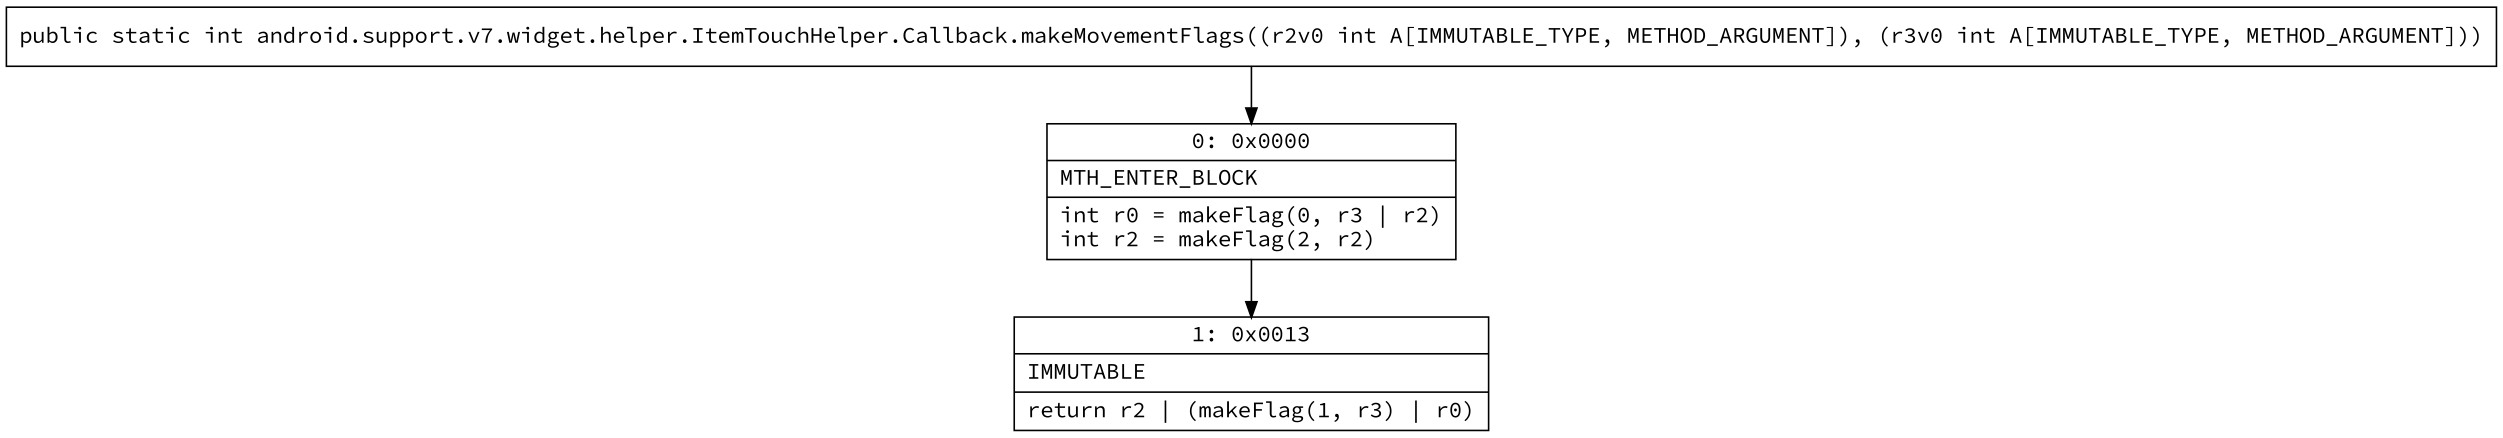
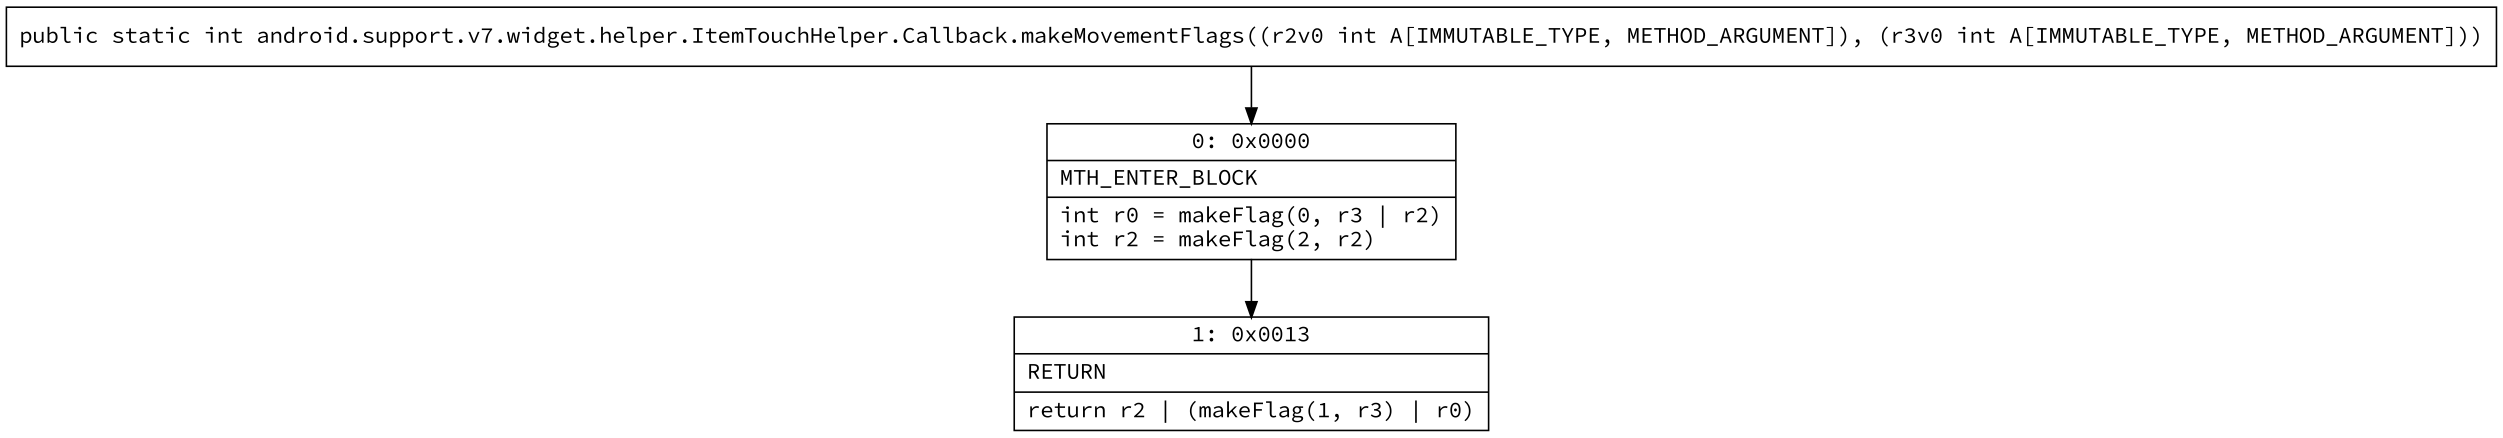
node "1: 0x0013": text "IMMUTABLE" -> "RETURN"
